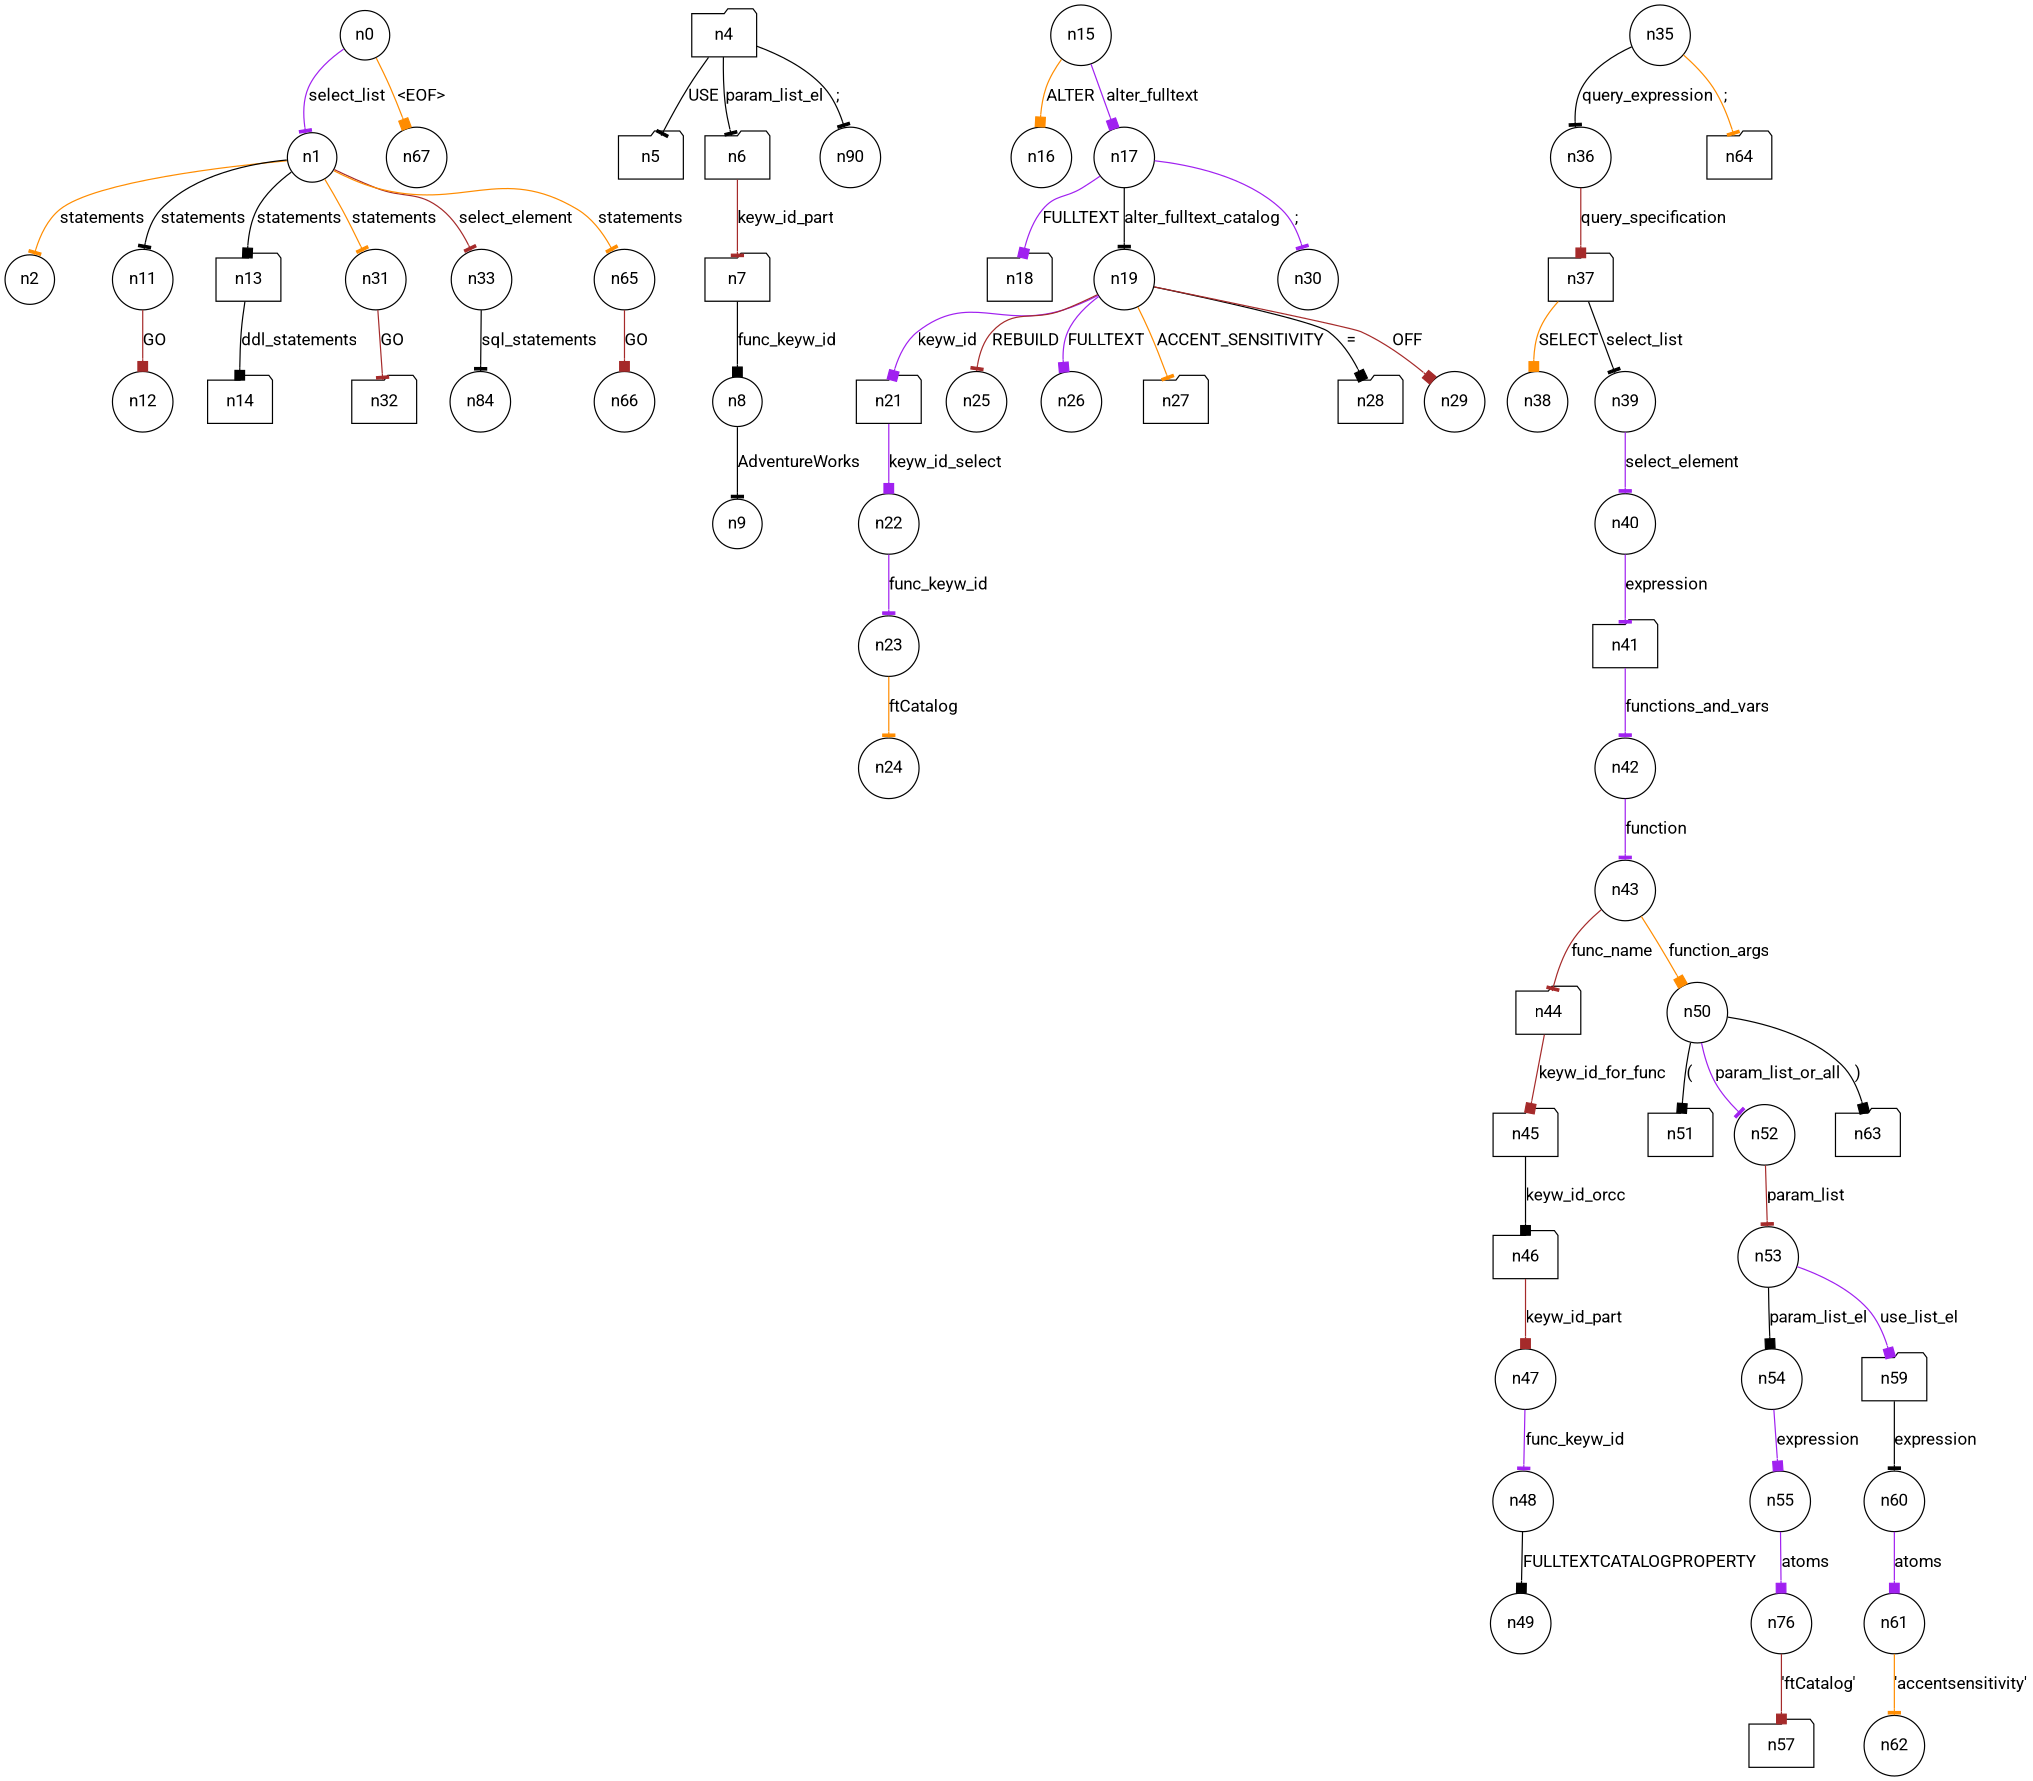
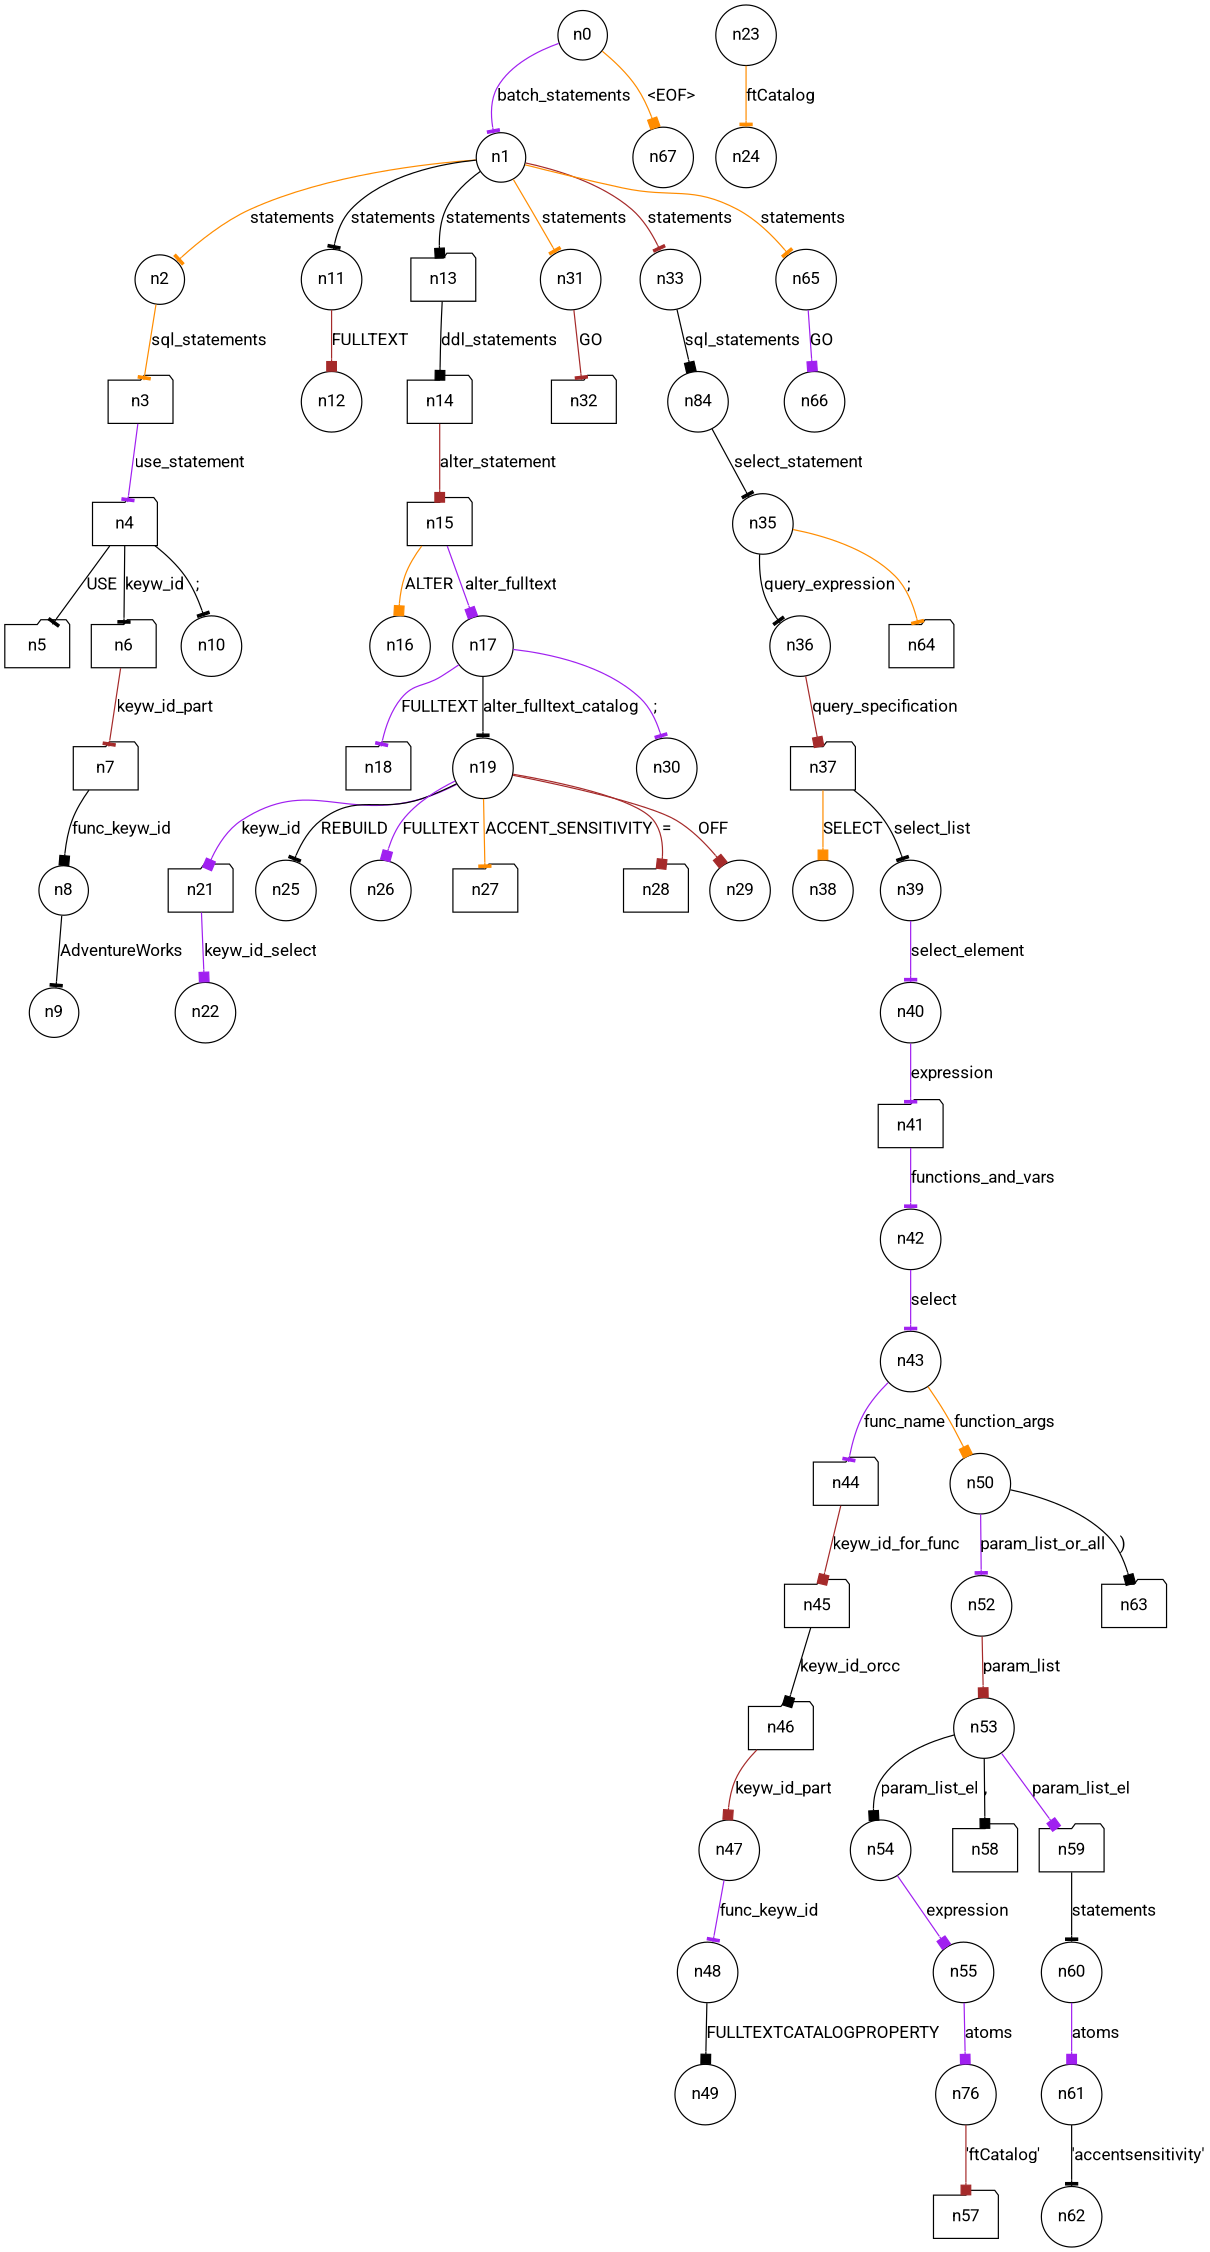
node "n15": shape circle -> folder
edge "n0" -> "n1": label "select_list" -> "batch_statements"
edge "n4" -> "n6": label "param_list_el" -> "keyw_id"
node "n90": label "n90" -> "n10"
edge "n17" -> "n18": arrowhead box -> tee
edge "n1" -> "n33": label "select_element" -> "statements"
edge "n19" -> "n28": color black -> brown
edge "n19" -> "n25": color brown -> black
edge "n65" -> "n66": color brown -> purple
edge "n33" -> "n84": arrowhead tee -> box
edge "n11" -> "n12": label "GO" -> "FULLTEXT"
node "n3": added
edge "n14" -> "n15": added, label "alter_statement"
edge "n84" -> "n35": added, label "select_statement"
edge "n22" -> "n23": removed, label "func_keyw_id"
edge "n42" -> "n43": label "function" -> "select"
edge "n43" -> "n44": color brown -> purple
node "n51": removed
edge "n52" -> "n53": arrowhead tee -> box
edge "n53" -> "n59": label "use_list_el" -> "param_list_el"
edge "n59" -> "n60": label "expression" -> "statements"
edge "n61" -> "n62": color darkorange -> black
node "n58": added
